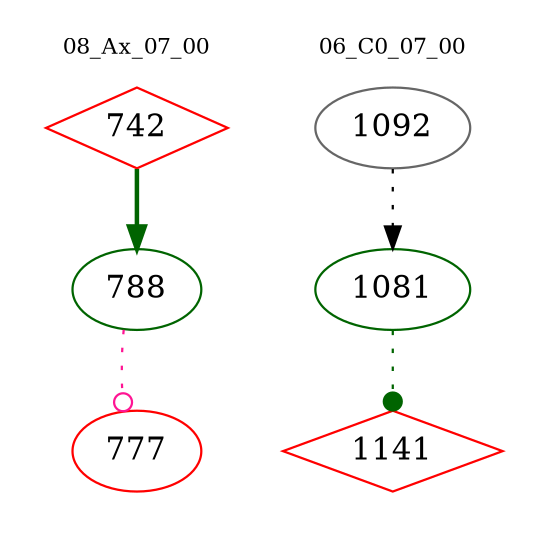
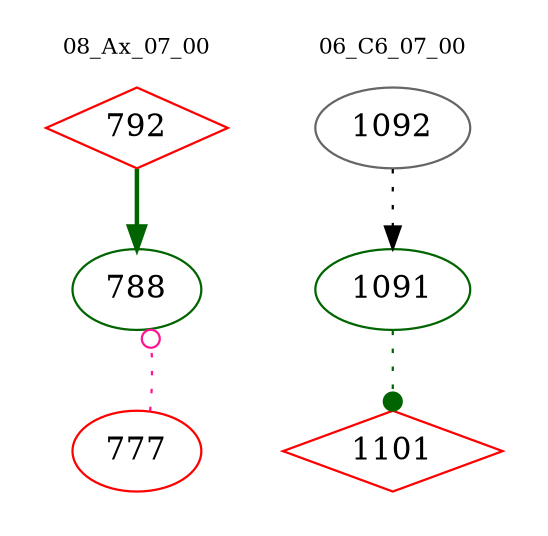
cluster "06_C0_07_00": label "06_C0_07_00" -> "06_C6_07_00"
node "742": label "742" -> "792"
node "1081": label "1081" -> "1091"
edge "788" -> "777": reversed
node "1141": label "1141" -> "1101"
